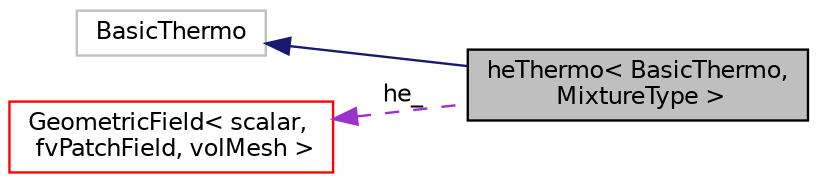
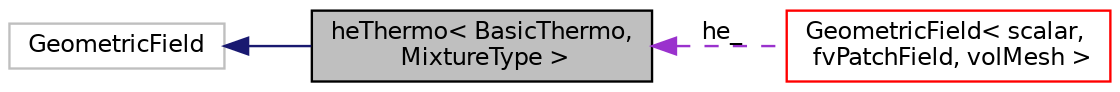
node "BasicThermo": label "BasicThermo" -> "GeometricField"
edge "heThermo< BasicThermo, MixtureType >" -> "GeometricField< scalar, fvPatchField, volMesh >": reversed
